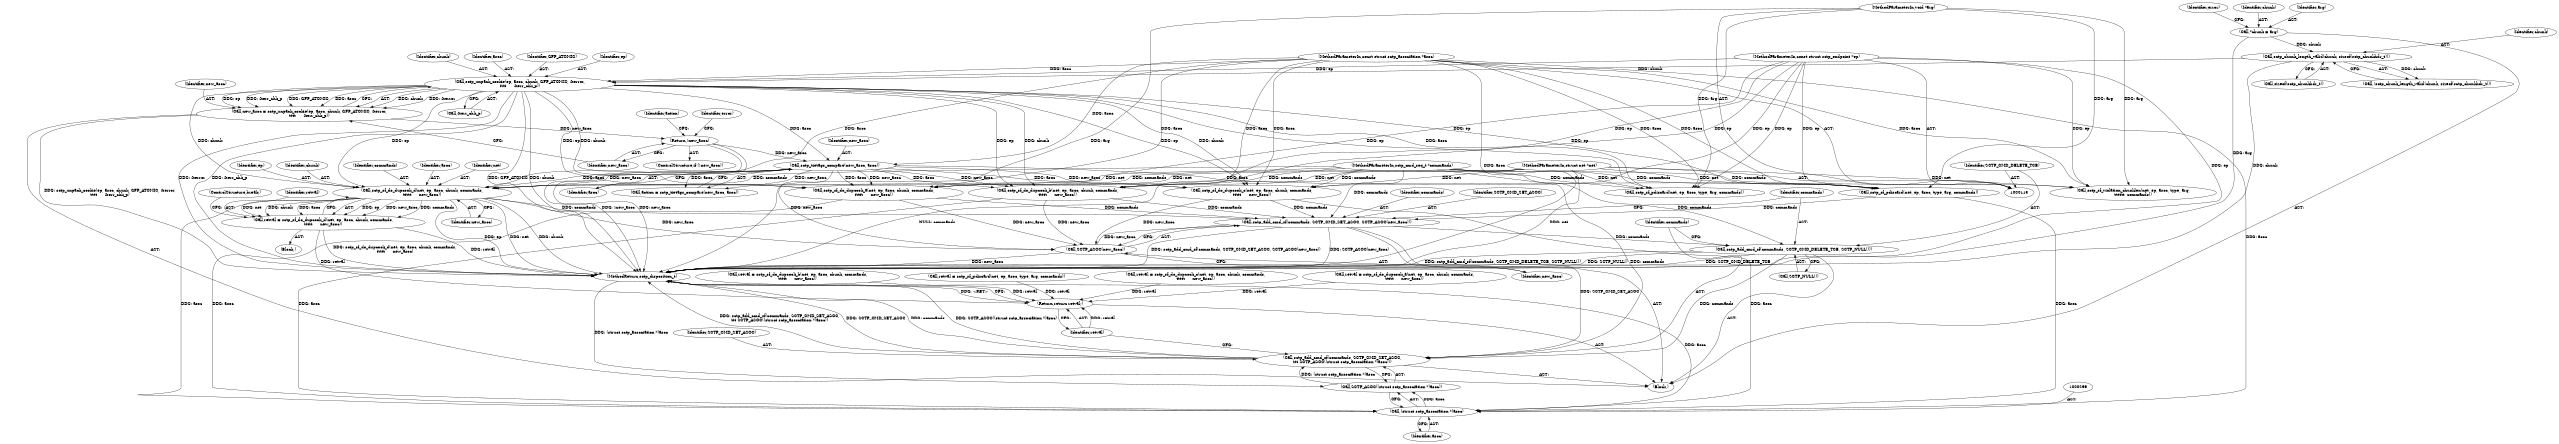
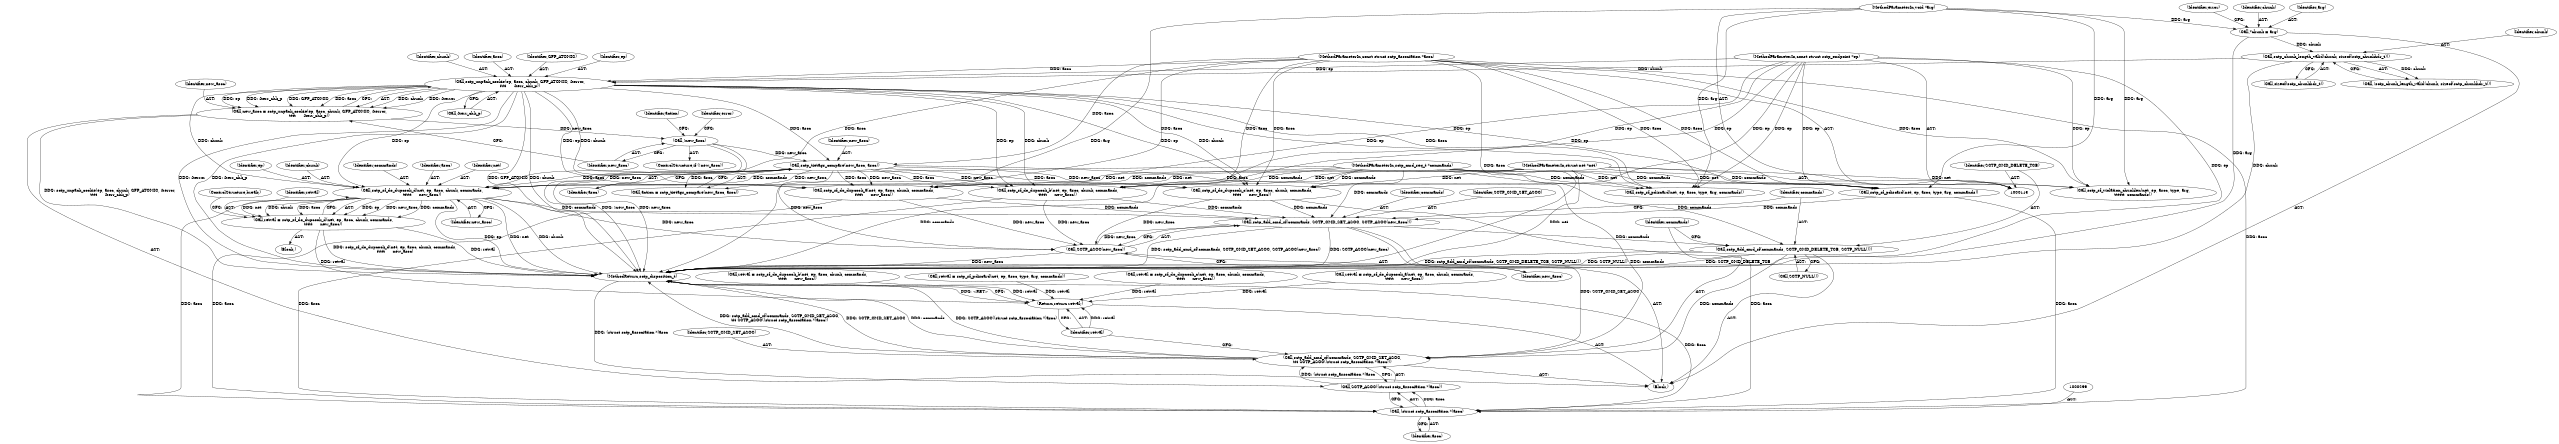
edge "(MethodParameterIn,void *arg)" -> "(Call,*chunk = arg)": added, label "DDG: arg"
node "(Return,!new_asoc)": label "(Return,!new_asoc)" -> "(Call,!new_asoc)"
edge "(MethodParameterIn,sctp_cmd_seq_t *commands)" -> "(MethodReturn,sctp_disposition_t)": label "NULL: commands" -> "DDG: commands"
